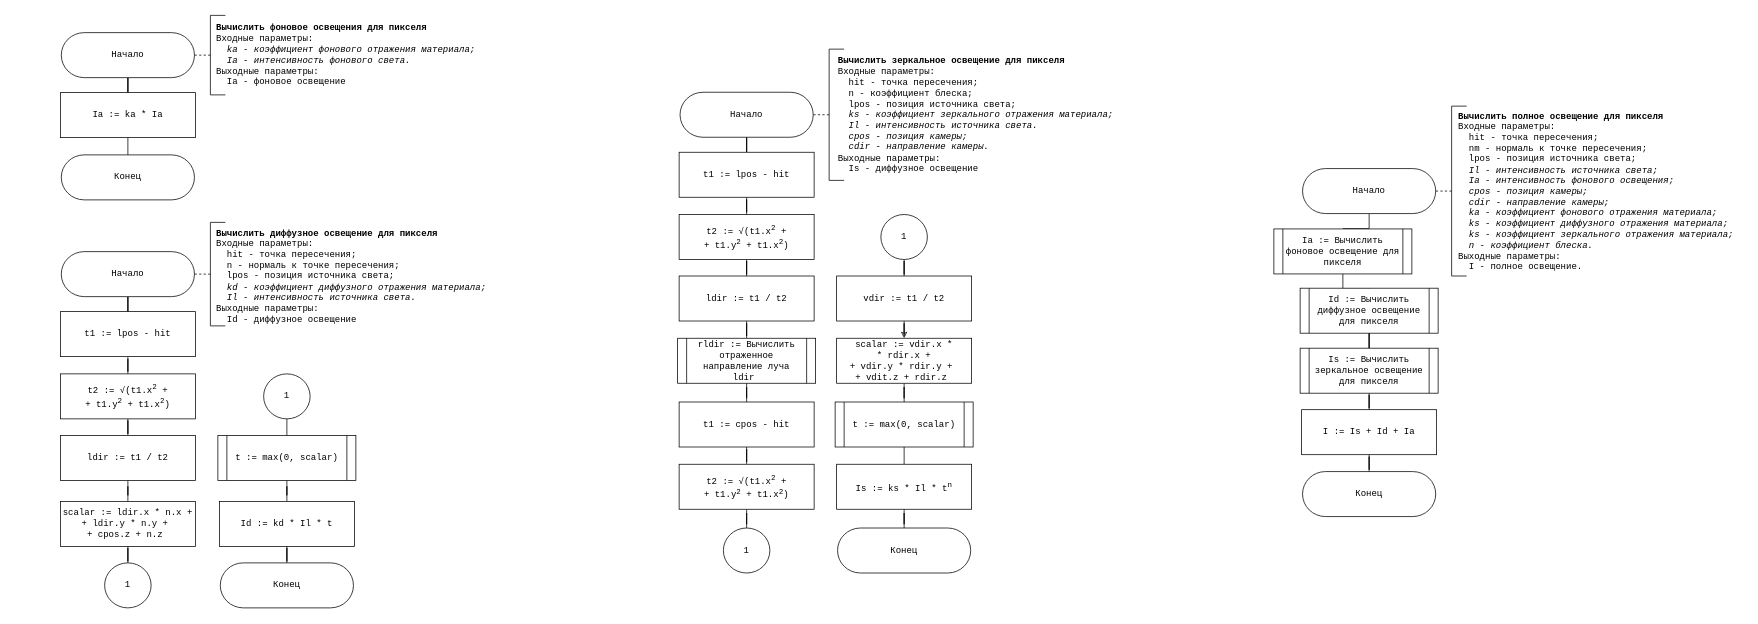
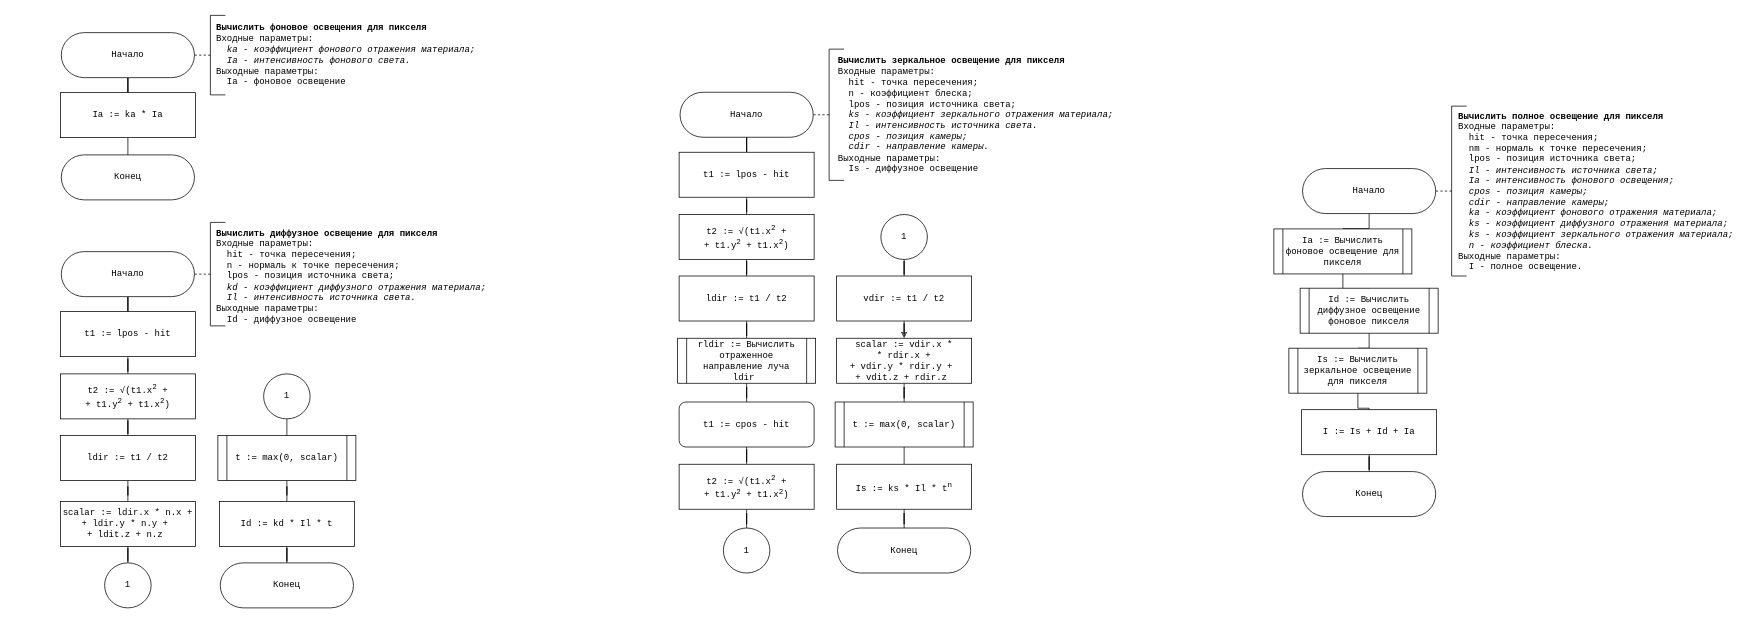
node "Id := Вычислить диффузное освещение для пикселя": label "Id := Вычислить диффузное освещение для пикселя" -> "Id := Вычислить диффузное освещение фоновое пикселя"
node "Is := Вычислить зеркальное освещение для пикселя": moved (1369, 371) -> (1358, 371)
node "t1 := сpos - hit": shape rectangle -> rounded rectangle
node "scalar := ldir.x * n.x + + ldir.y * n.y + + cpos.z + n.z": label "scalar := ldir.x * n.x + + ldir.y * n.y + + cpos.z + n.z" -> "scalar := ldir.x * n.x + + ldir.y * n.y + + ldit.z + n.z"
